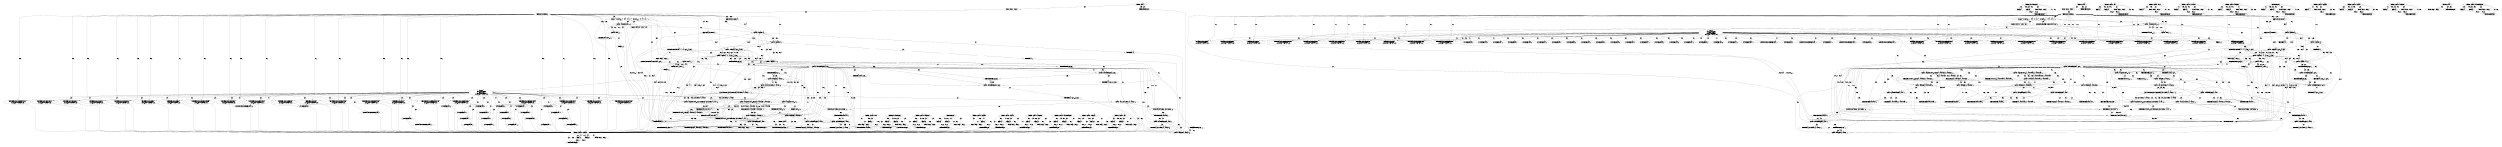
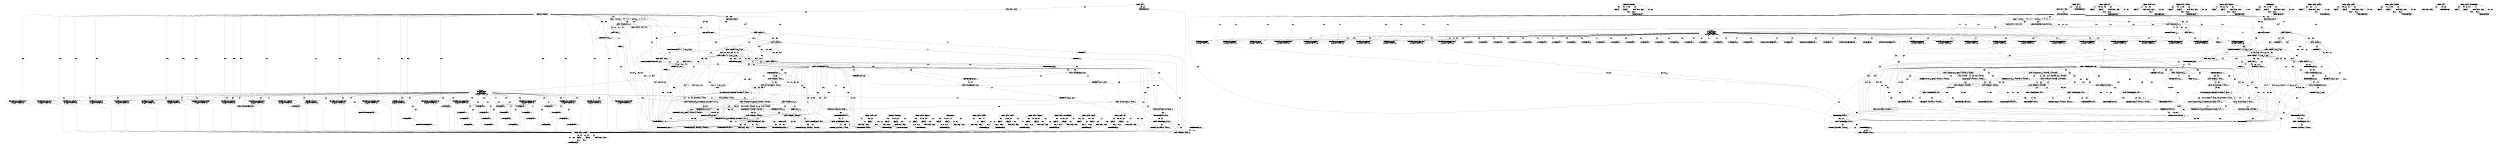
node "(IDENTIFIER,b,a->value.boolean - b->value.boolean)": removed
